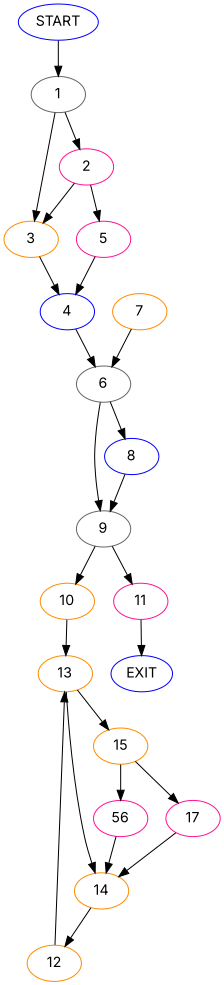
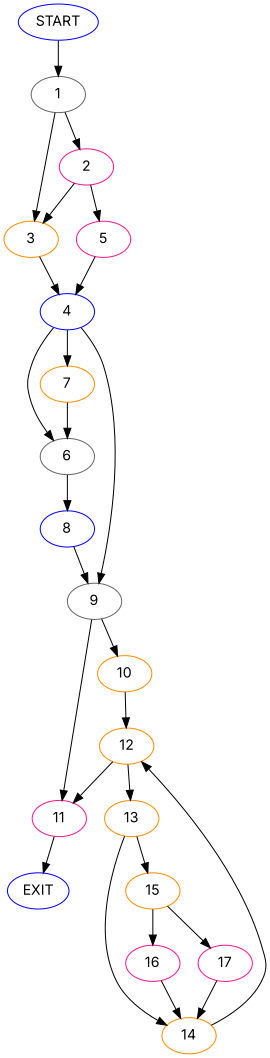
edge "4" -> "7": added
edge "6" -> "9": now "4" -> "9"
edge "10" -> "13": now "10" -> "12"
edge "12" -> "11": added
node "56": label "56" -> "16"
